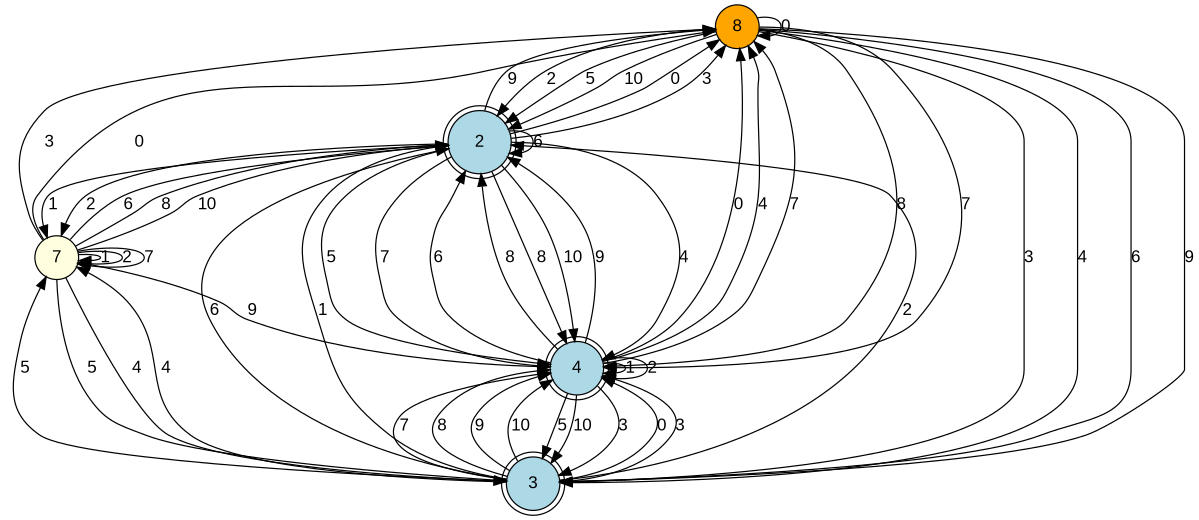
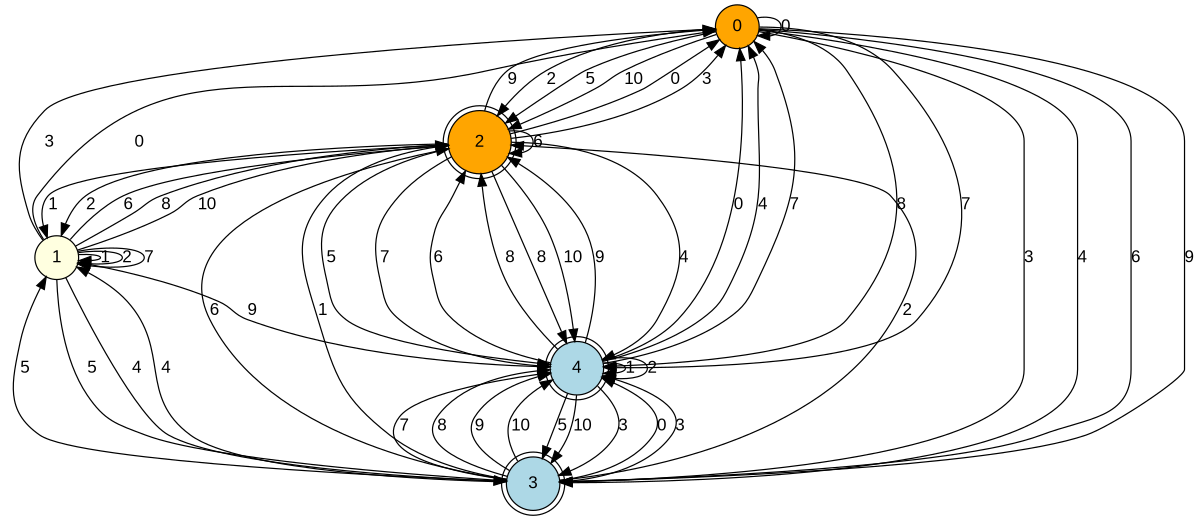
node "8": label "8" -> "0"
node "2": fillcolor lightblue -> orange
node "7": label "7" -> "1"
